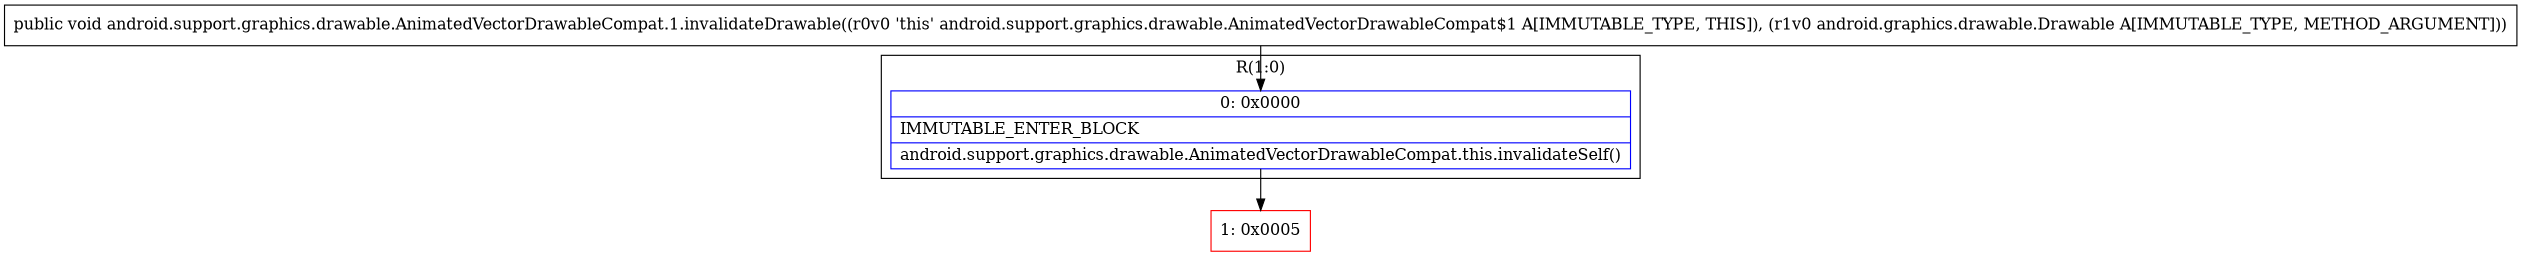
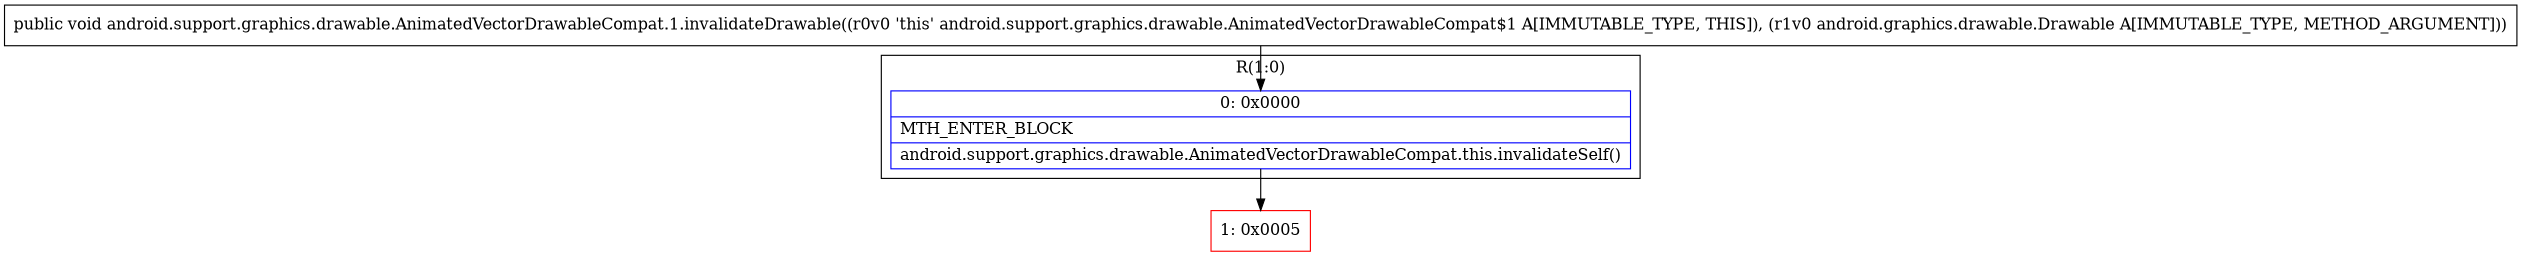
node "0: 0x0000": text "IMMUTABLE_ENTER_BLOCK" -> "MTH_ENTER_BLOCK"
